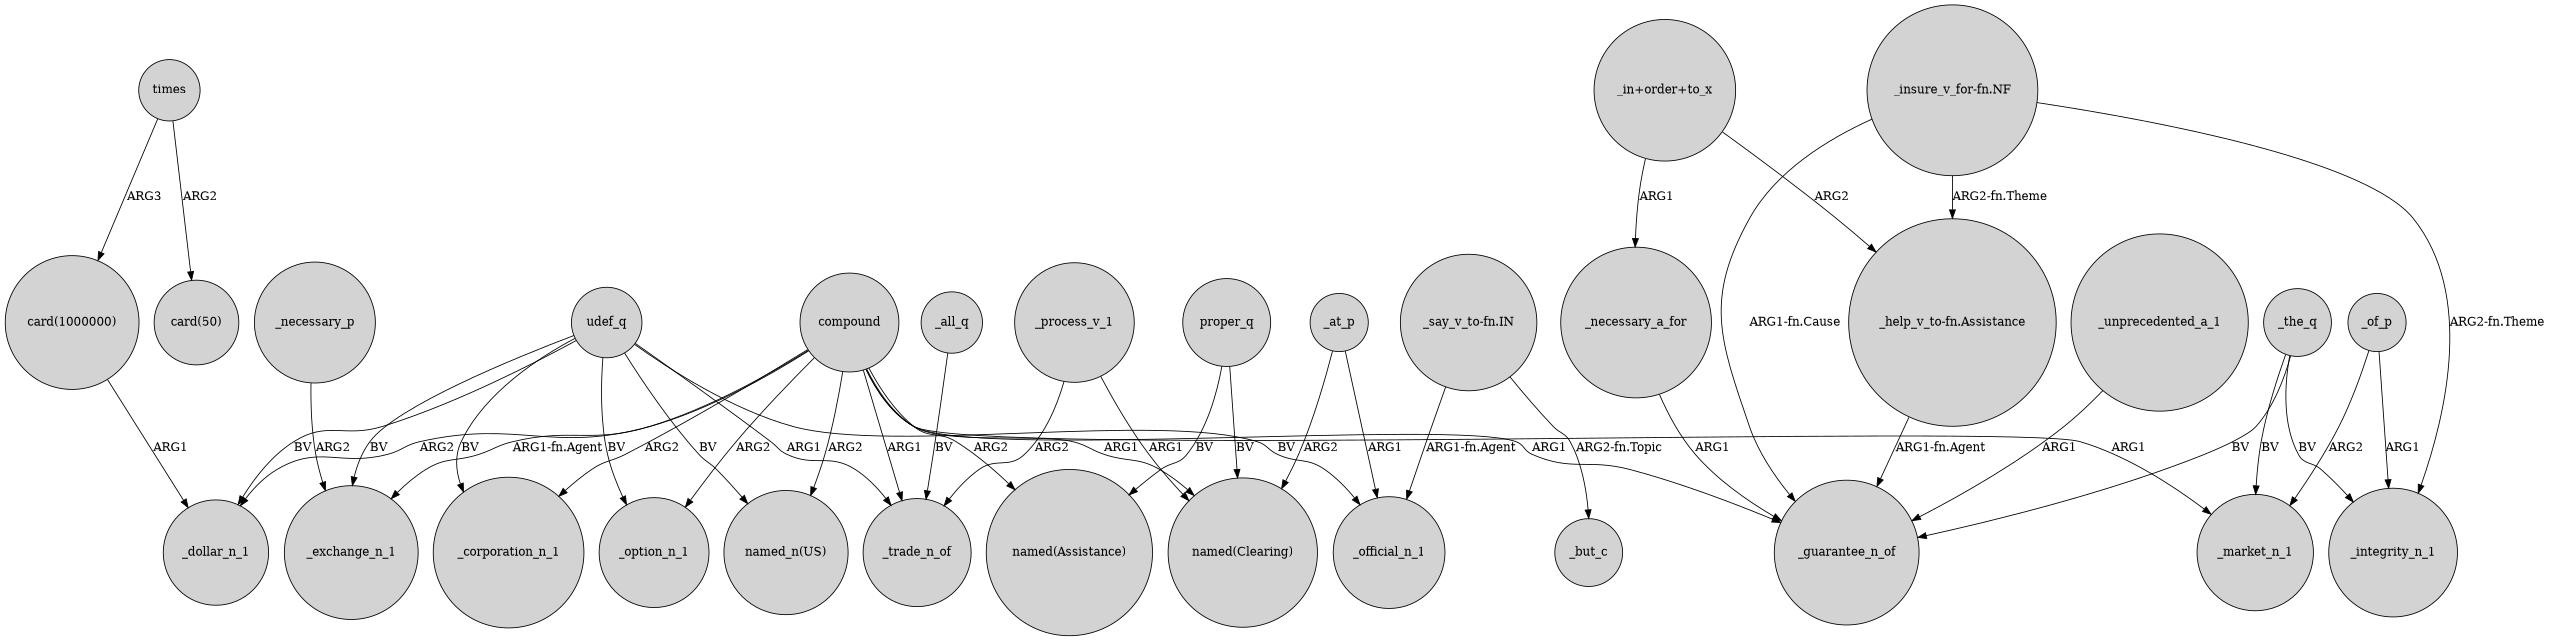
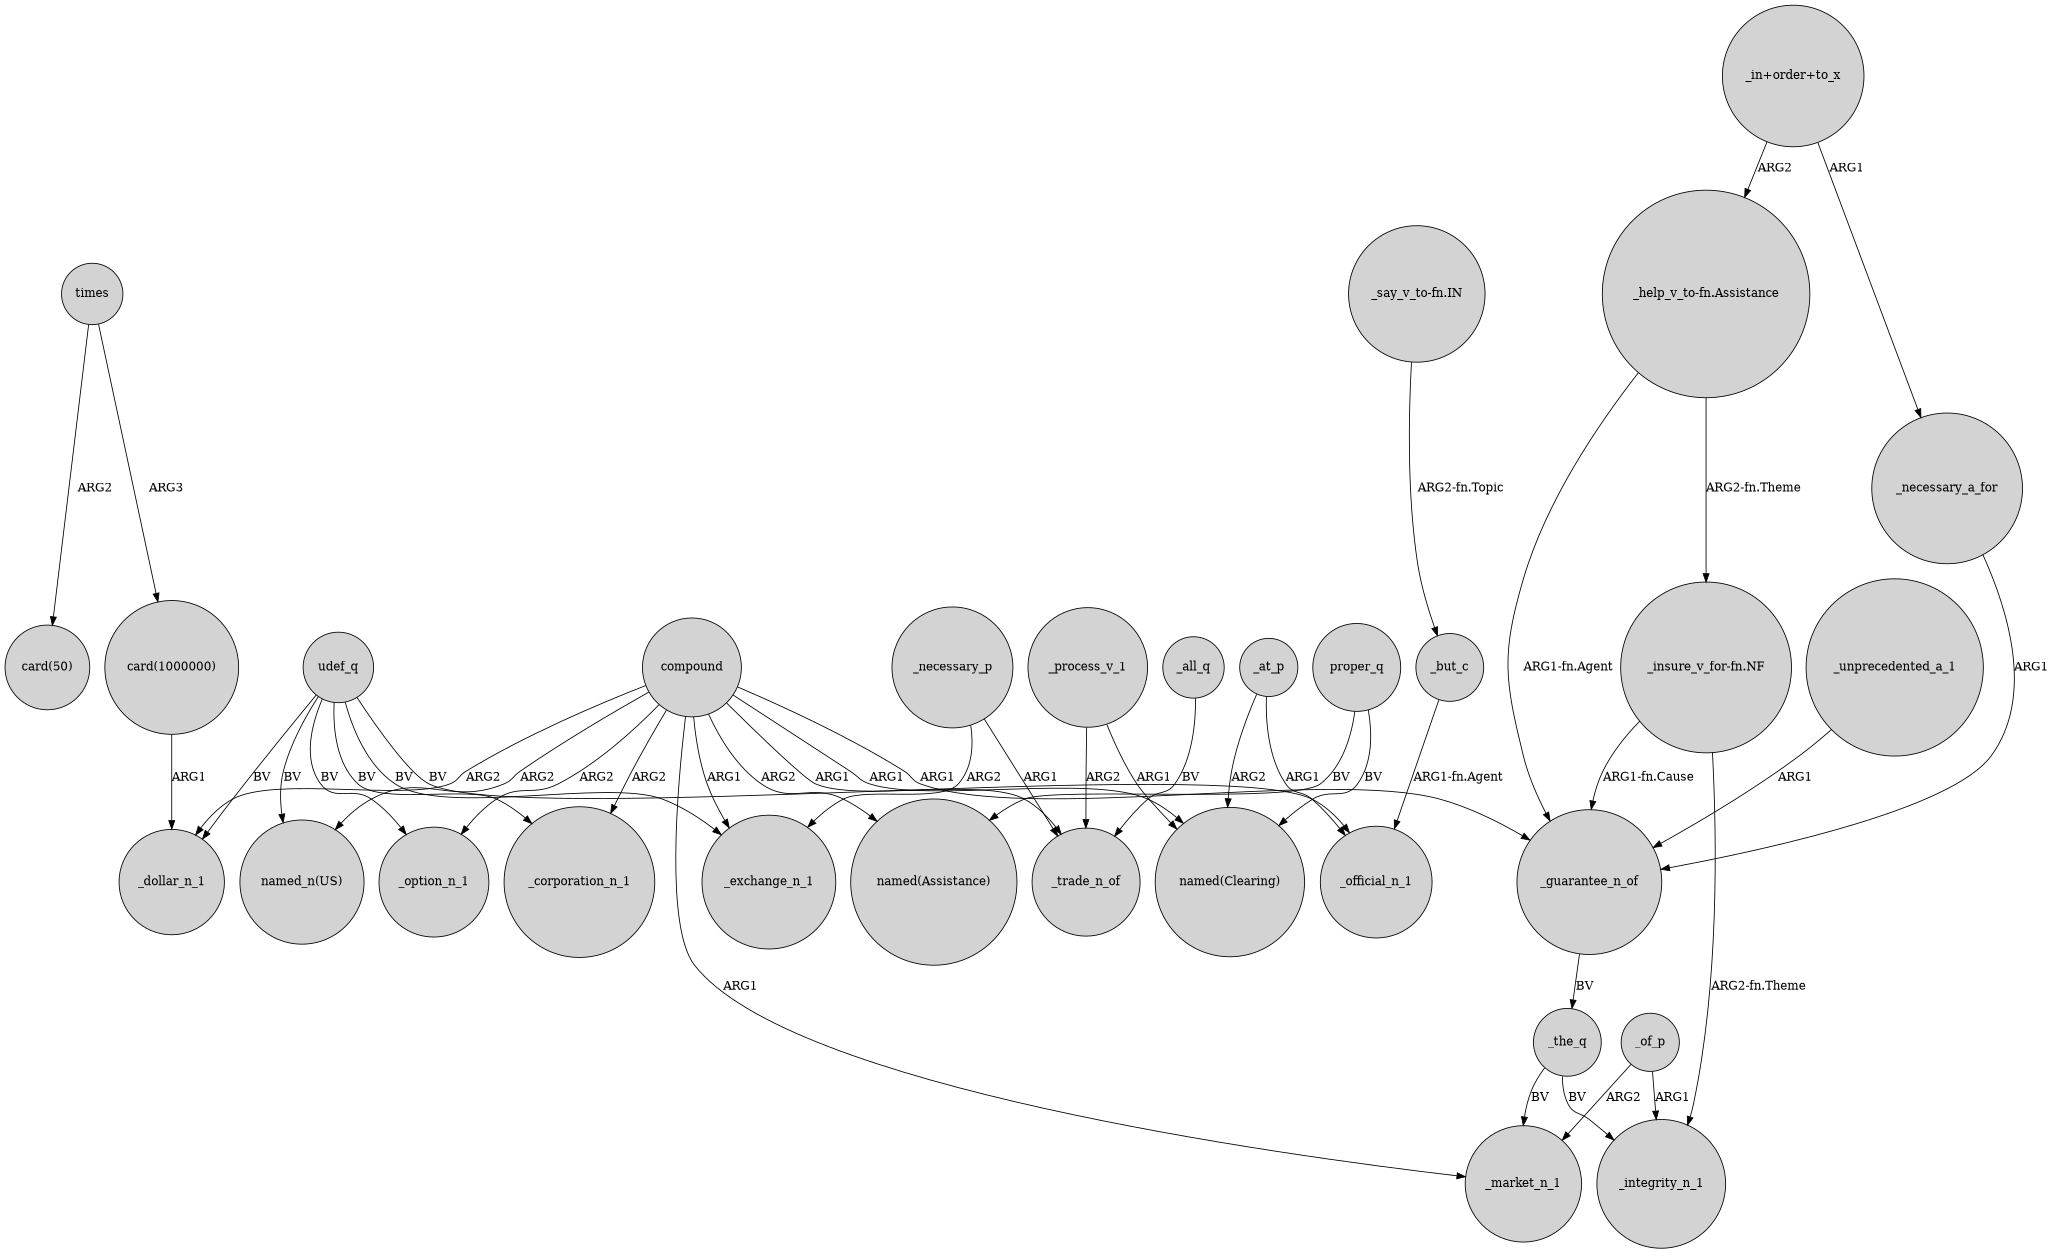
edge "_insure_v_for-fn.NF" -> "_help_v_to-fn.Assistance": reversed
edge "udef_q" -> "_trade_n_of": now "_necessary_p" -> "_trade_n_of"
edge "_say_v_to-fn.IN" -> "_official_n_1": now "_but_c" -> "_official_n_1"
edge "compound" -> "_exchange_n_1": label "ARG1-fn.Agent" -> "ARG1"
edge "_the_q" -> "_guarantee_n_of": reversed
